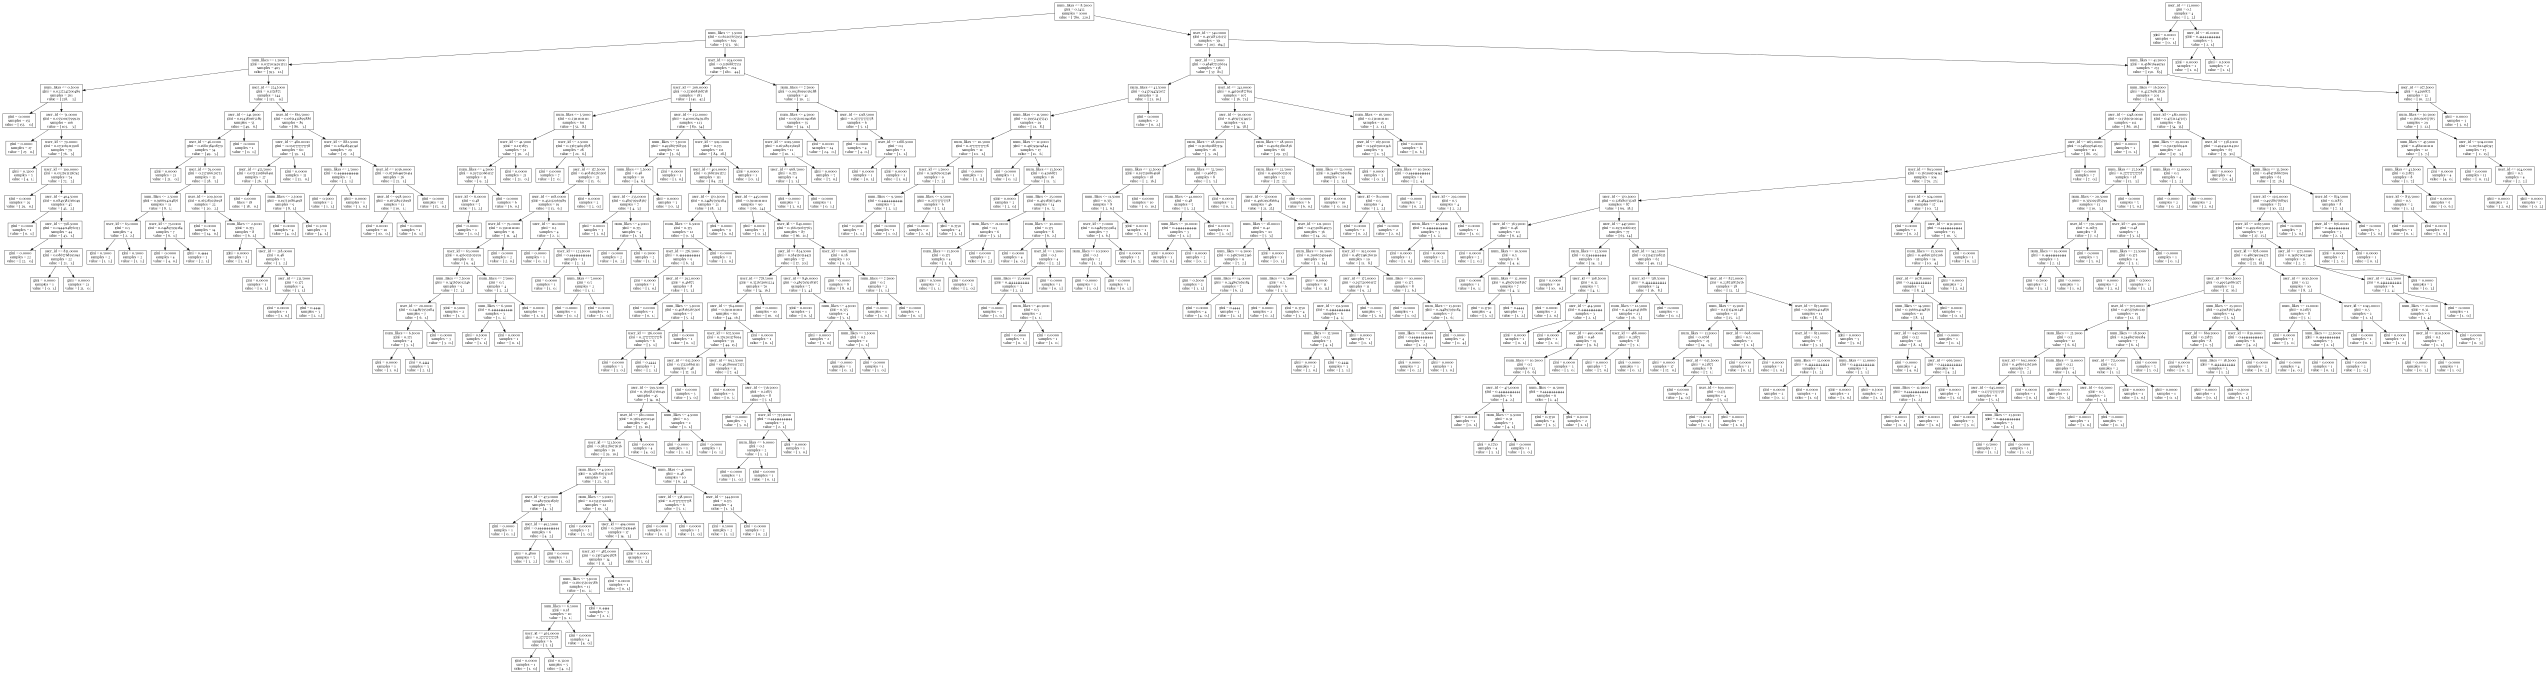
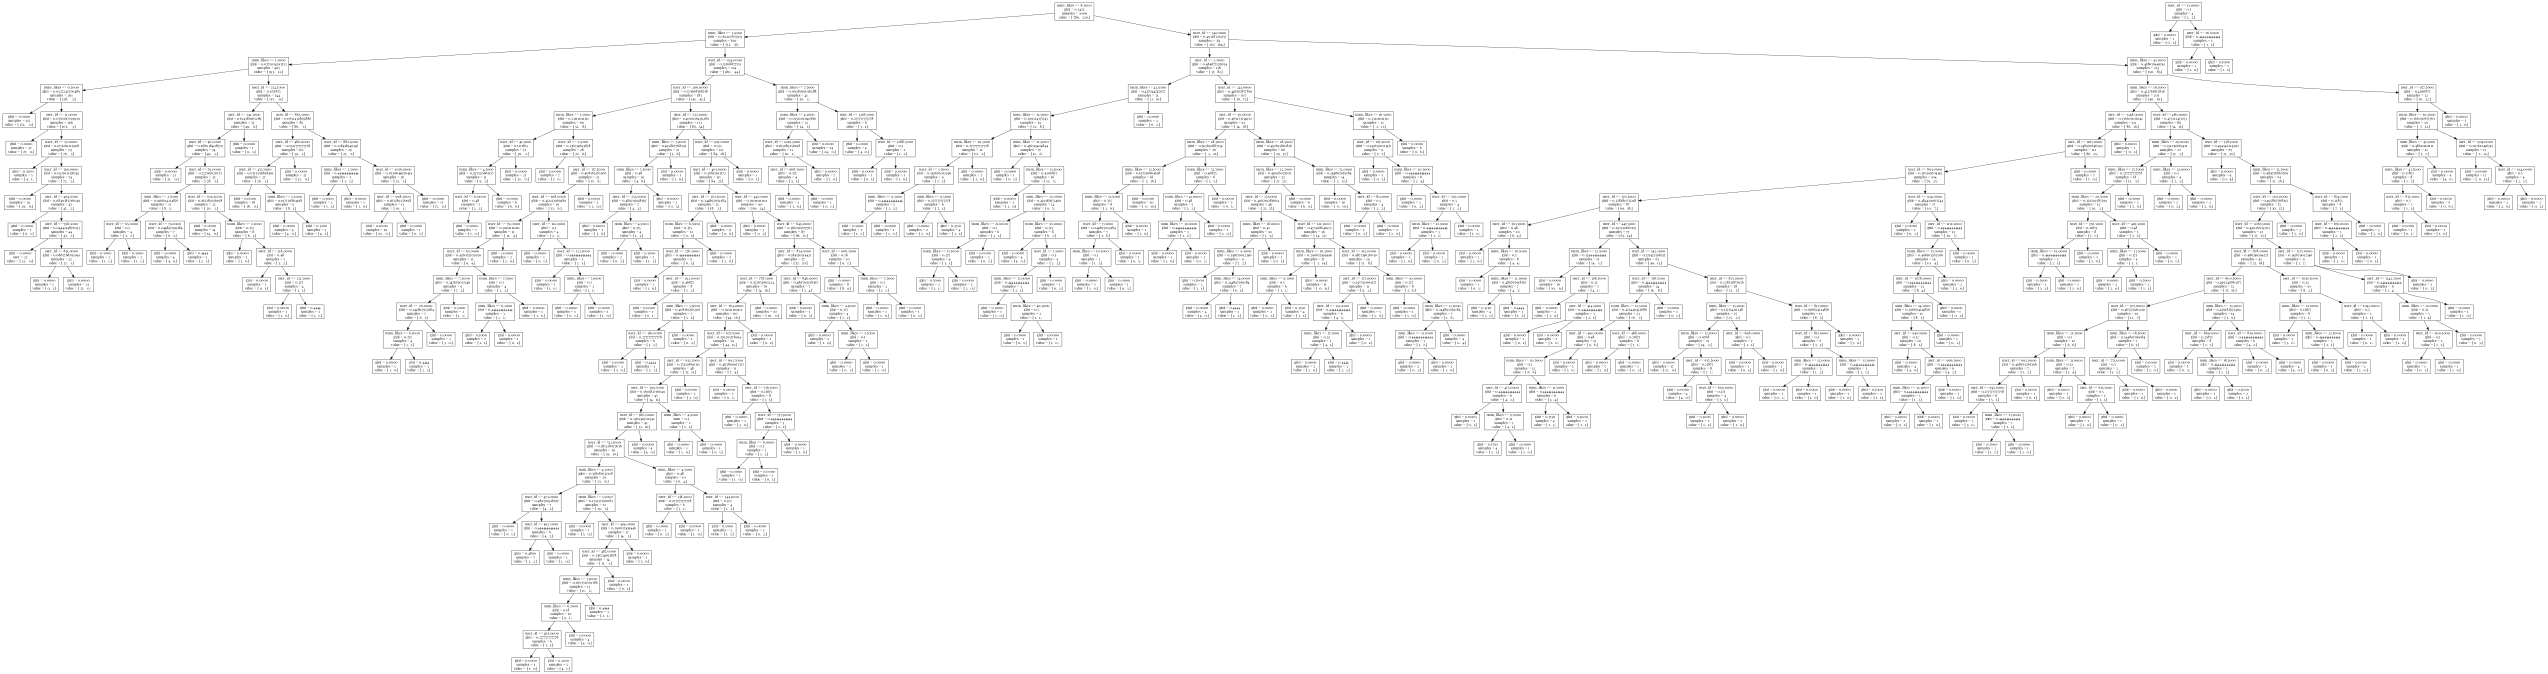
node "gini = 0.0000 likes = 18 value = [ 18.   0.]": label "gini = 0.0000 likes = 18 value = [ 18.   0.]" -> "gini = 0.0000 samples = 18 value = [ 18.   0.]"
node "gini = 0.0000 samples = 22 value = [ 22.   0.]": label "gini = 0.0000 samples = 22 value = [ 22.   0.]" -> "gini = 0.0000 user = 22 value = [ 22.   0.]"
node "num_likes <= 4.5000 gini = 0.5 samples = 2 value = [ 1.  1.]": label "num_likes <= 4.5000 gini = 0.5 samples = 2 value = [ 1.  1.]" -> "num_likes <= 4.5000 num = 0.5 samples = 2 value = [ 1.  1.]"
